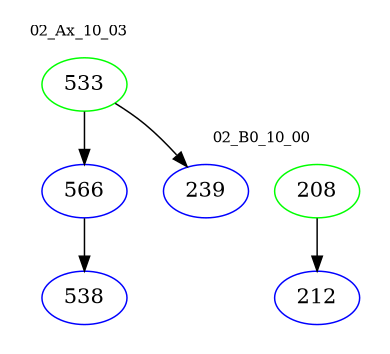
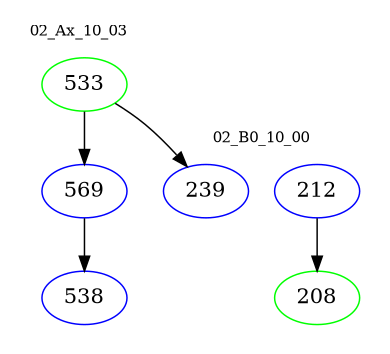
node "566": label "566" -> "569"
edge "208" -> "212": reversed
